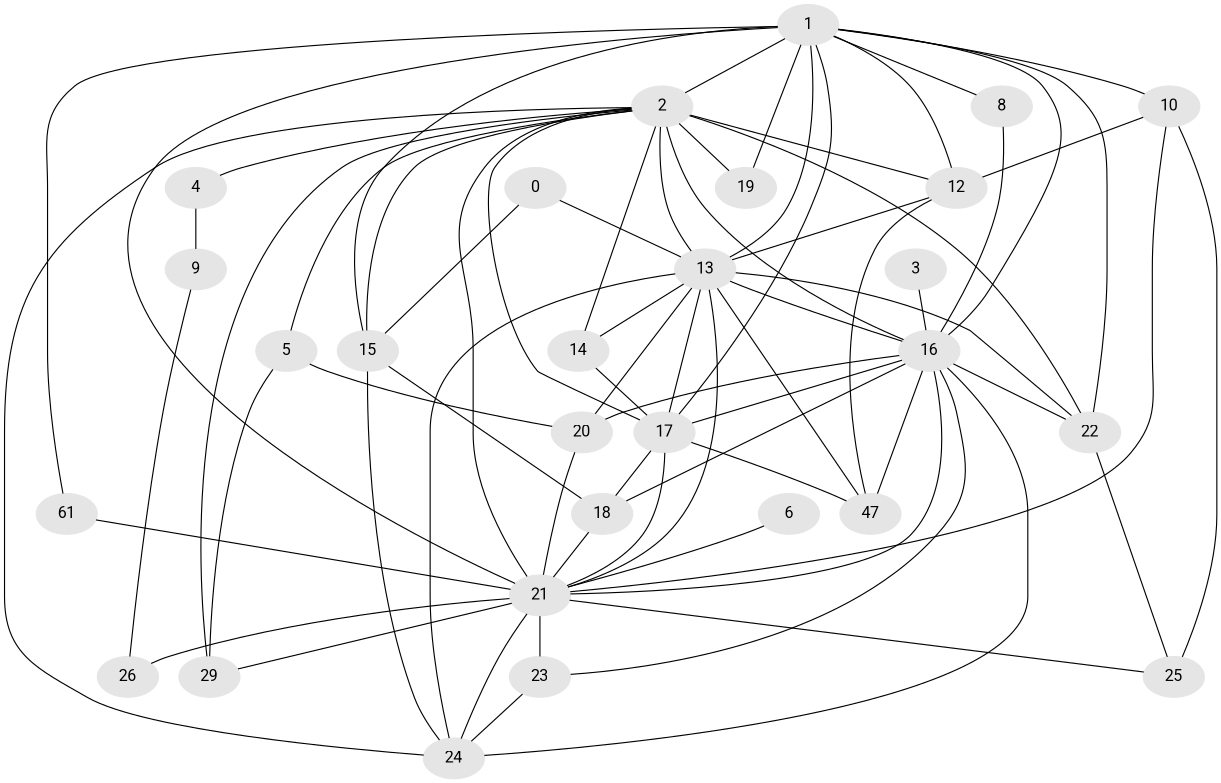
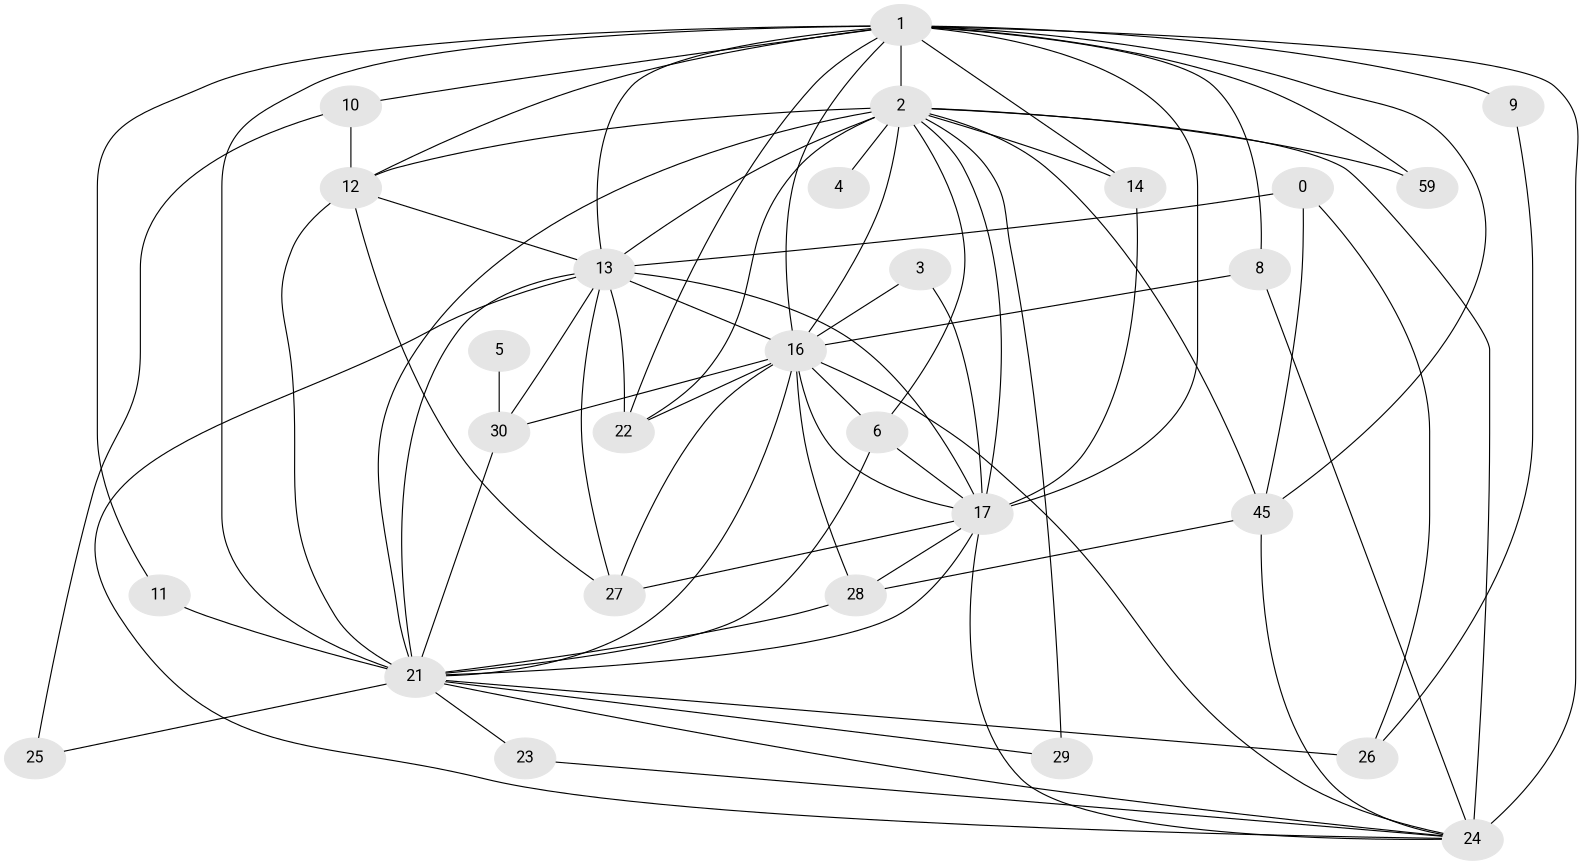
edge "1" -- "24": added
edge "2" -- "5": now "2" -- "6"
node "19": label "19" -> "59"
edge "4" -- "9": now "1" -- "9"
edge "13" -- "14": now "1" -- "14"
node "15": label "15" -> "45"
edge "3" -- "17": added
node "20": label "20" -> "30"
edge "0" -- "26": added
edge "6" -- "17": added
edge "10" -- "21": now "12" -- "21"
edge "5" -- "29": removed
node "61": label "61" -> "11"
node "18": label "18" -> "28"
node "47": label "47" -> "27"
edge "22" -- "25": removed
edge "8" -- "24": added
edge "16" -- "23": now "16" -- "6"
edge "17" -- "24": added
